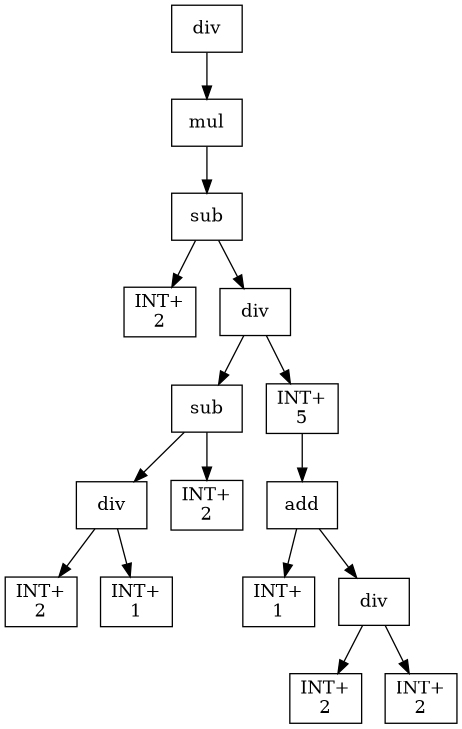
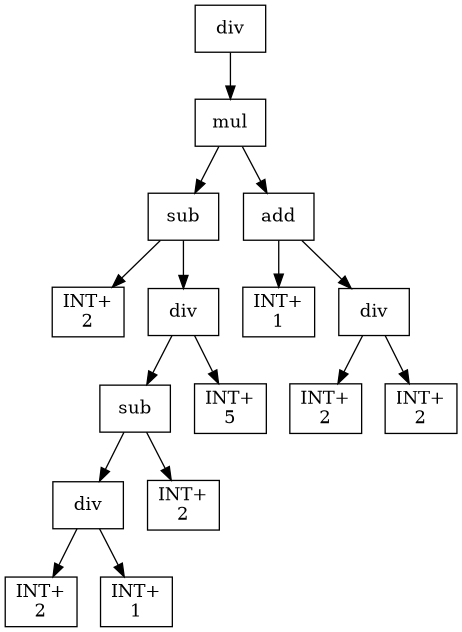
edge "INT+ 5" -> "add": now "mul" -> "add"
